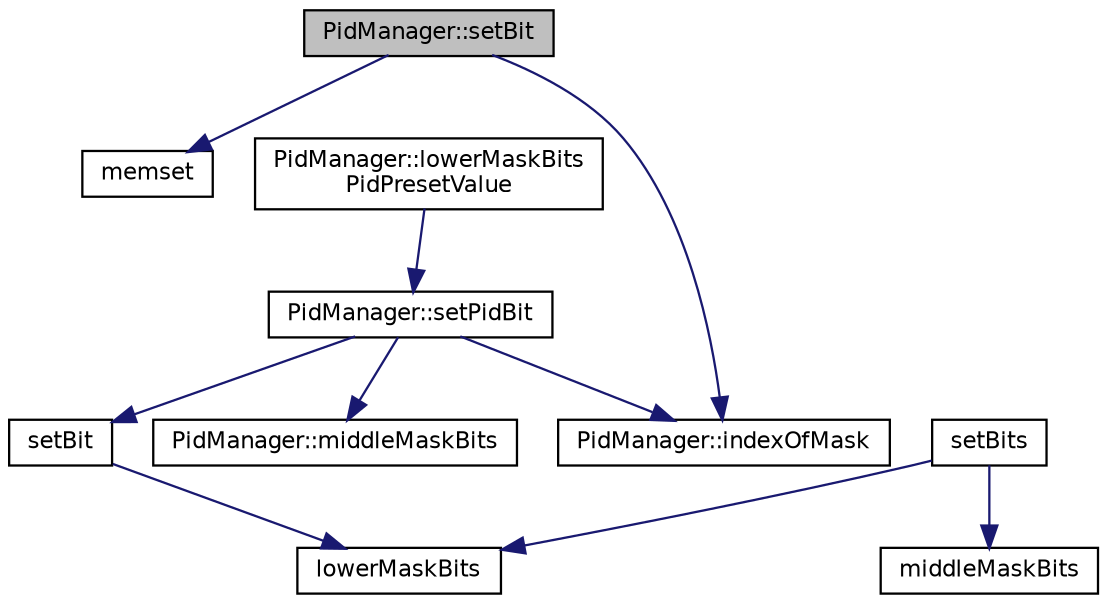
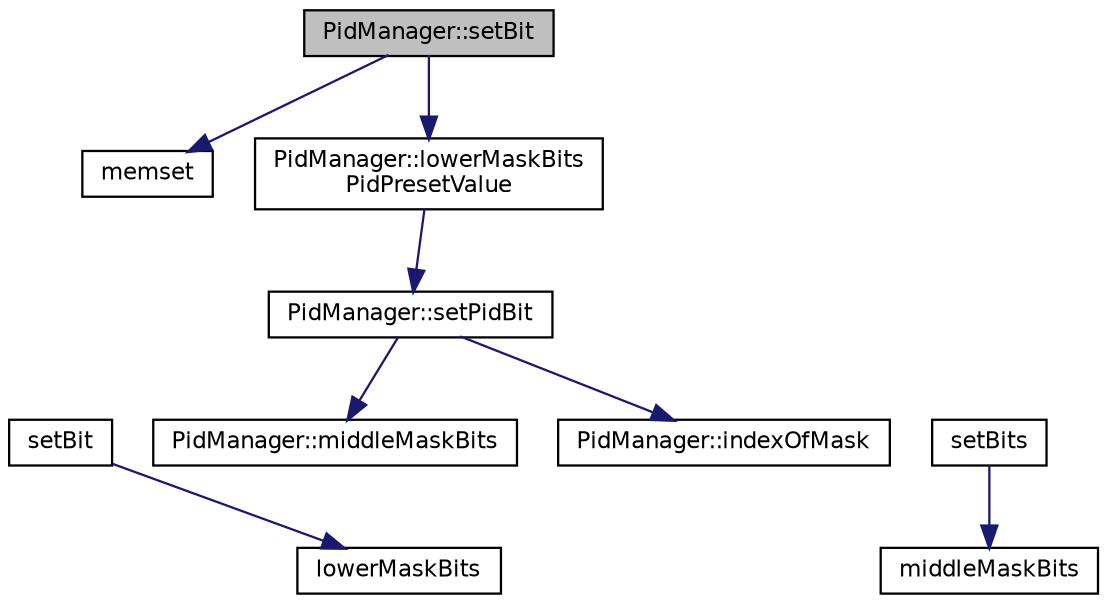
edge "PidManager::setBit" -> "PidManager::indexOfMask": now "PidManager::setBit" -> "PidManager::lowerMaskBits PidPresetValue"
edge "PidManager::setPidBit" -> "setBit": removed
edge "setBits" -> "lowerMaskBits": removed
